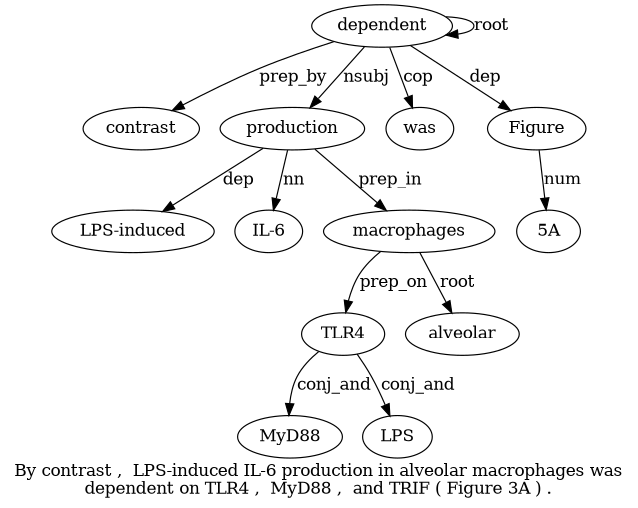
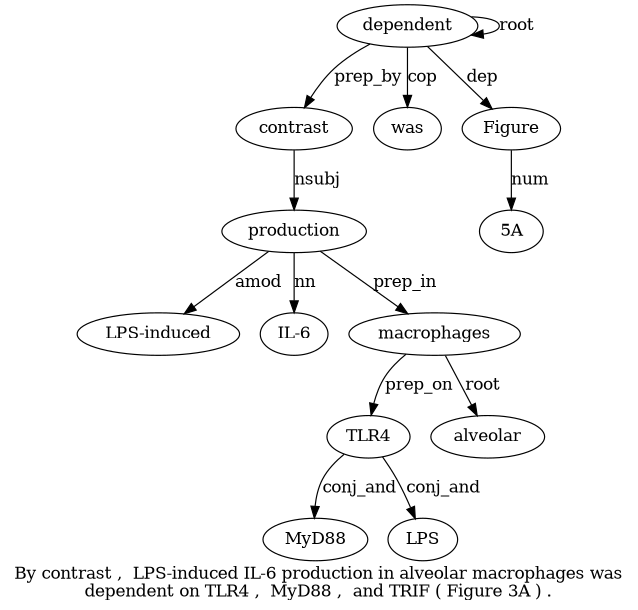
edge "dependent" -> "production": now "contrast" -> "production"
edge "production" -> "LPS-induced": label "dep" -> "amod"
